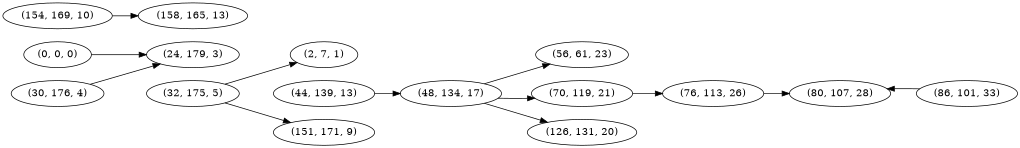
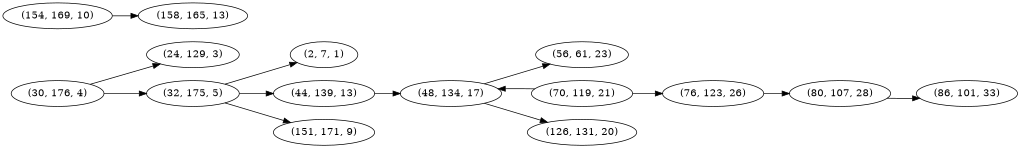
node "(0, 0, 0)": removed
node "(24, 179, 3)": label "(24, 179, 3)" -> "(24, 129, 3)"
edge "(86, 101, 33)" -> "(80, 107, 28)": reversed
edge "(30, 176, 4)" -> "(32, 175, 5)": added
edge "(32, 175, 5)" -> "(44, 139, 13)": added
node "(76, 113, 26)": label "(76, 113, 26)" -> "(76, 123, 26)"
edge "(48, 134, 17)" -> "(70, 119, 21)": reversed
